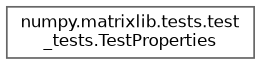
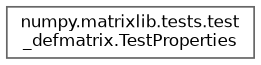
node "numpy.matrixlib.tests.test _tests.TestProperties": label "numpy.matrixlib.tests.test _tests.TestProperties" -> "numpy.matrixlib.tests.test _defmatrix.TestProperties"
